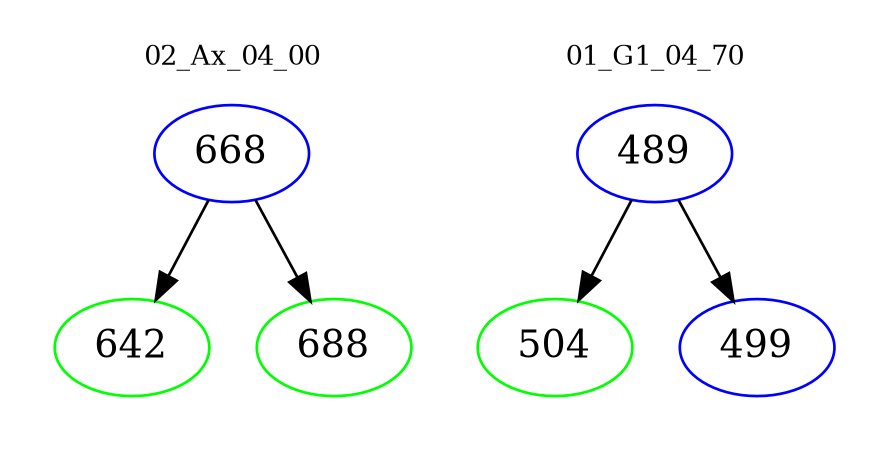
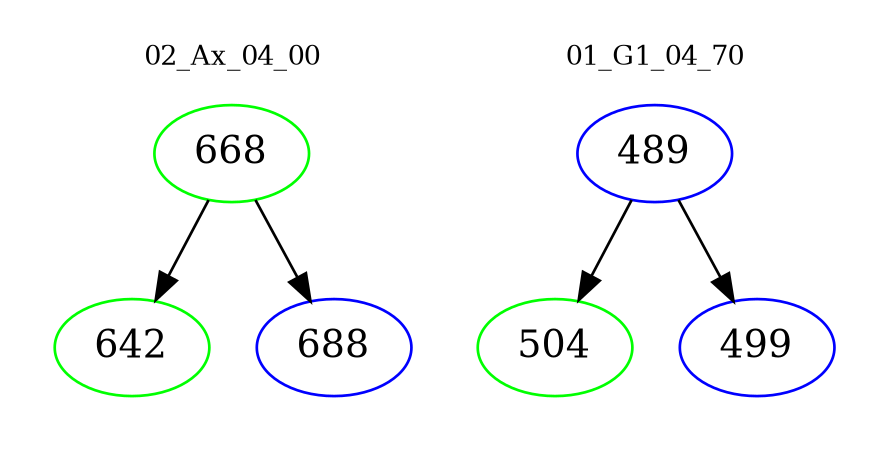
node "668": color blue -> green
node "688": color green -> blue
